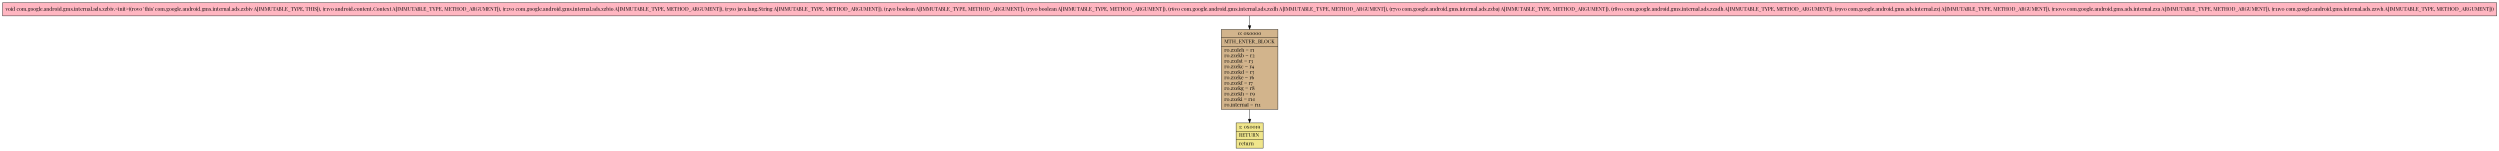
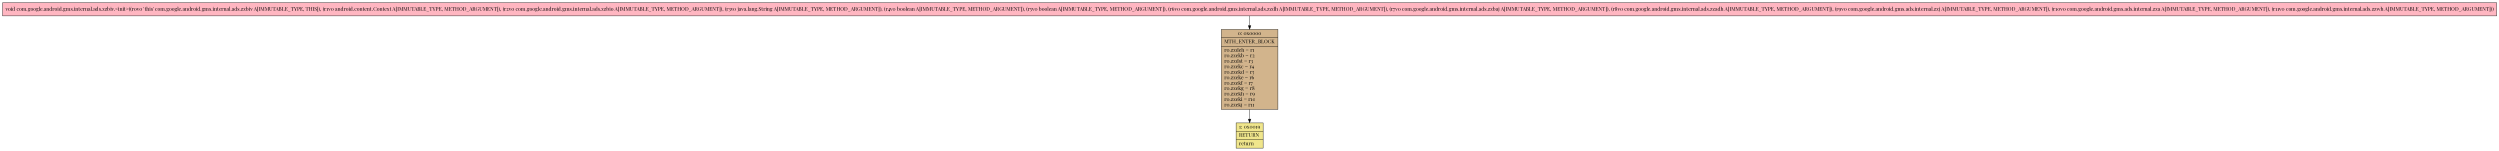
node "0: 0x0000": text "r0.internal = r11" -> "r0.zzekj = r11"
